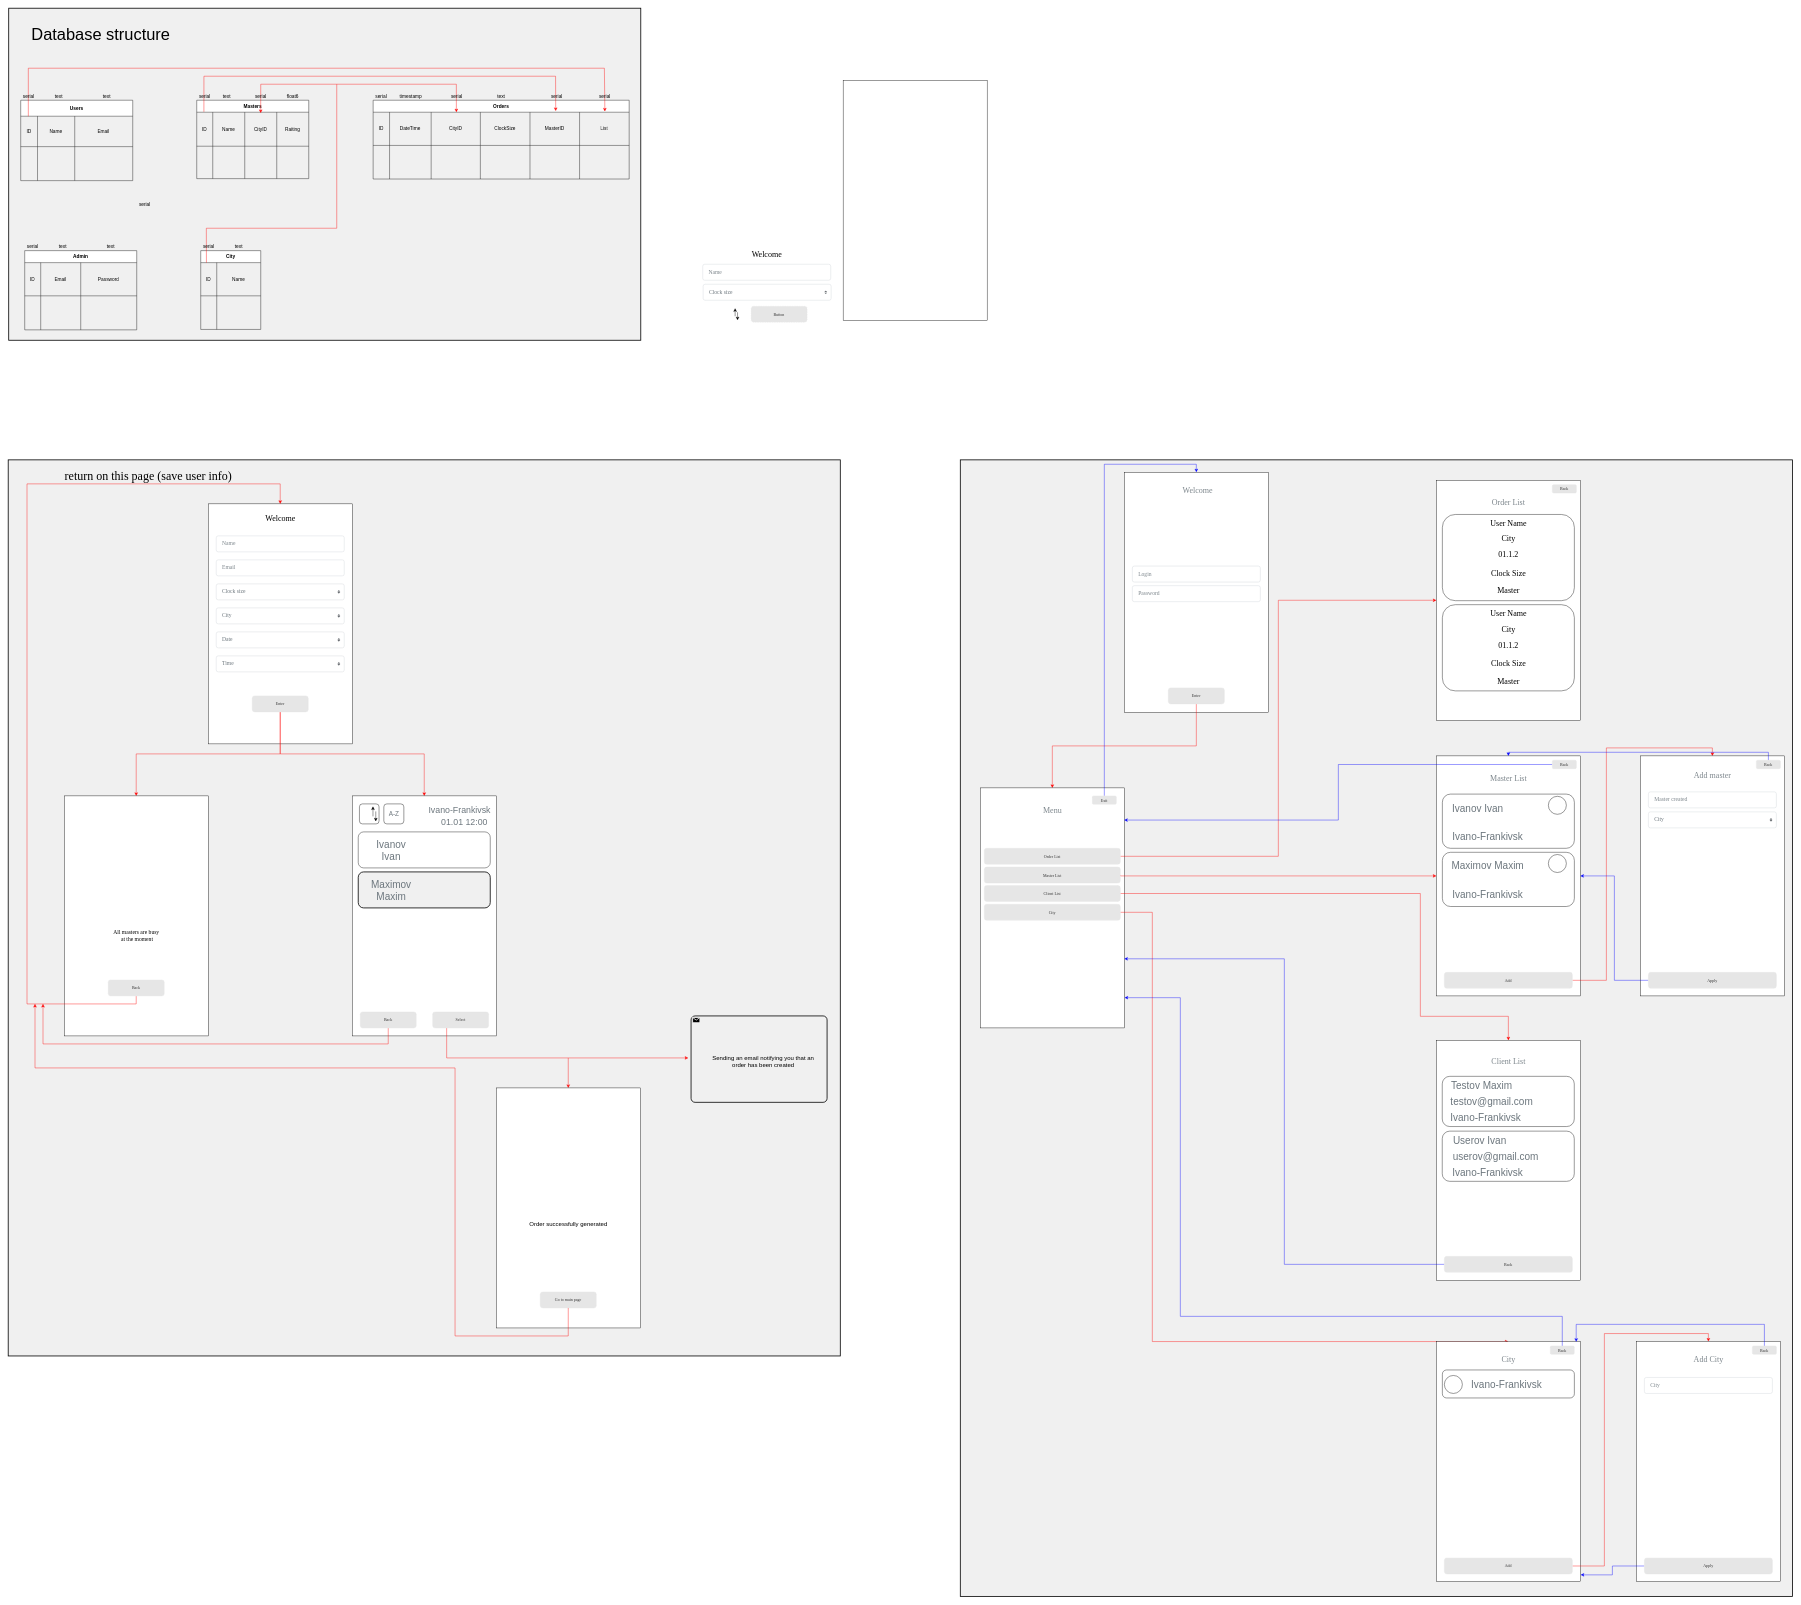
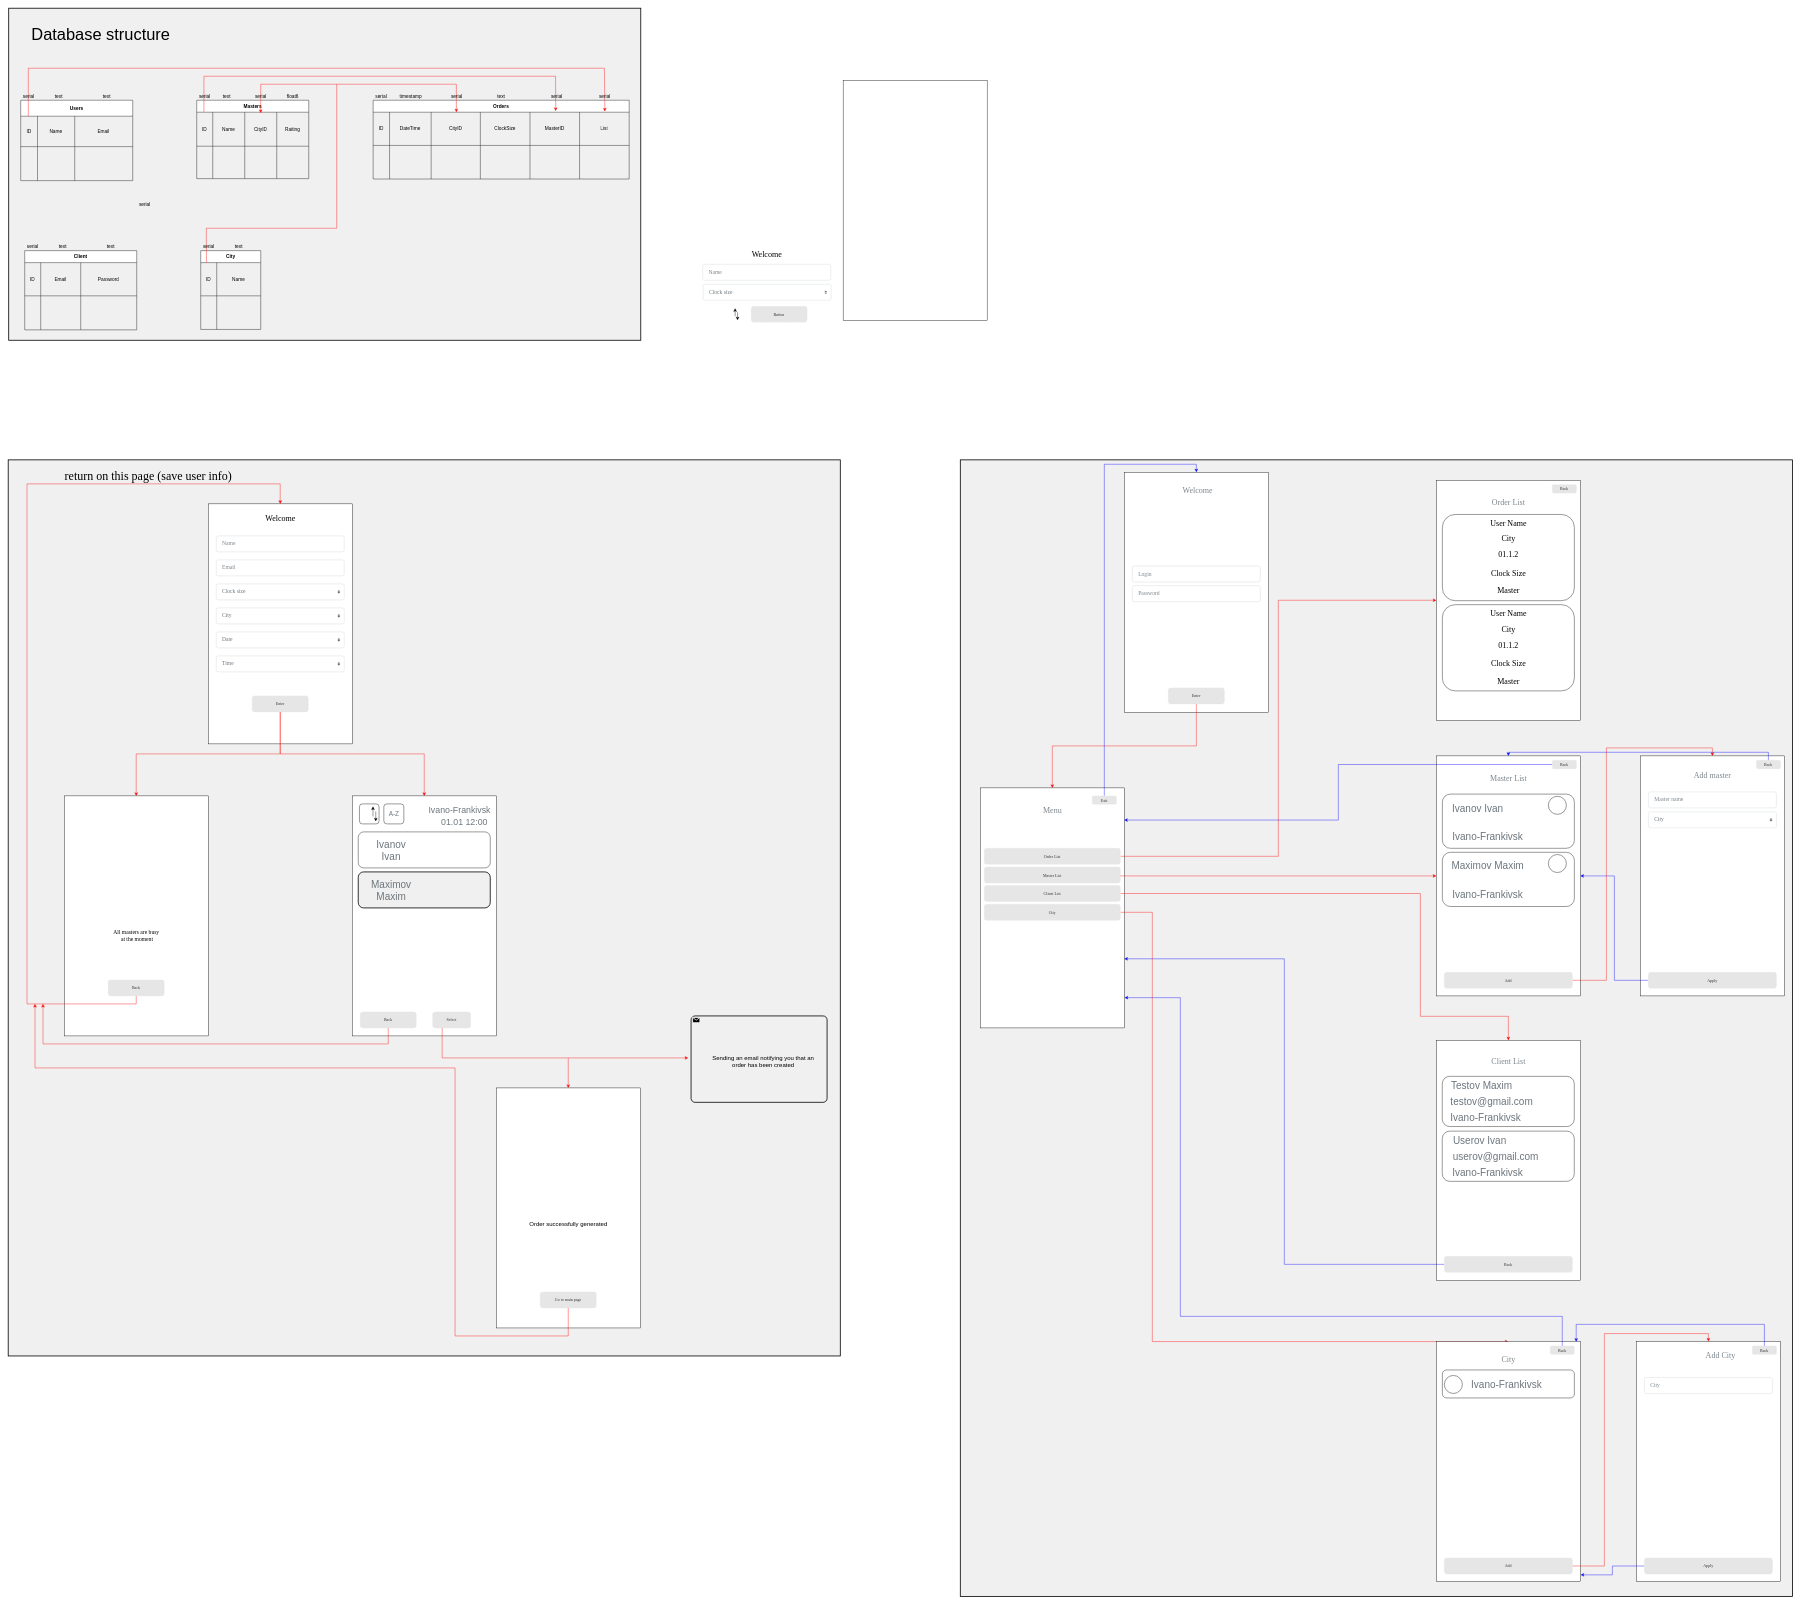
node "Admin": label "Admin" -> "Client"
node "Master created": label "Master created" -> "Master name"
node "Select": size 56x16 -> 38x16
node "Add City": moved (1708, 1359) -> (1720, 1355)
